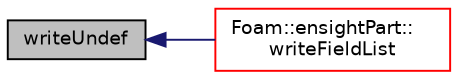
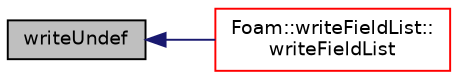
node "Foam::ensightPart:: writeFieldList": label "Foam::ensightPart:: writeFieldList" -> "Foam::writeFieldList:: writeFieldList"
